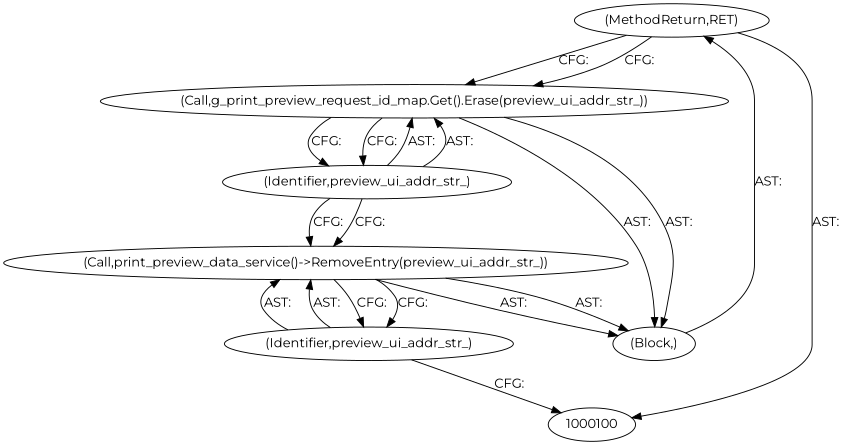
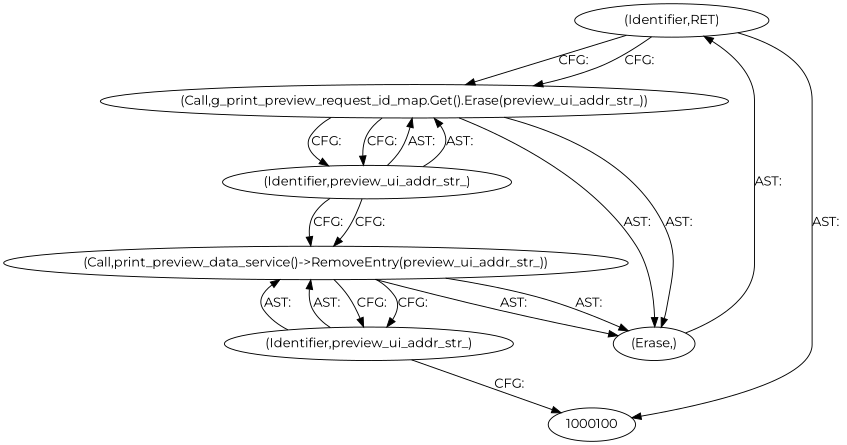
node "(MethodReturn,RET)": label "(MethodReturn,RET)" -> "(Identifier,RET)"
node "(Block,)": label "(Block,)" -> "(Erase,)"
